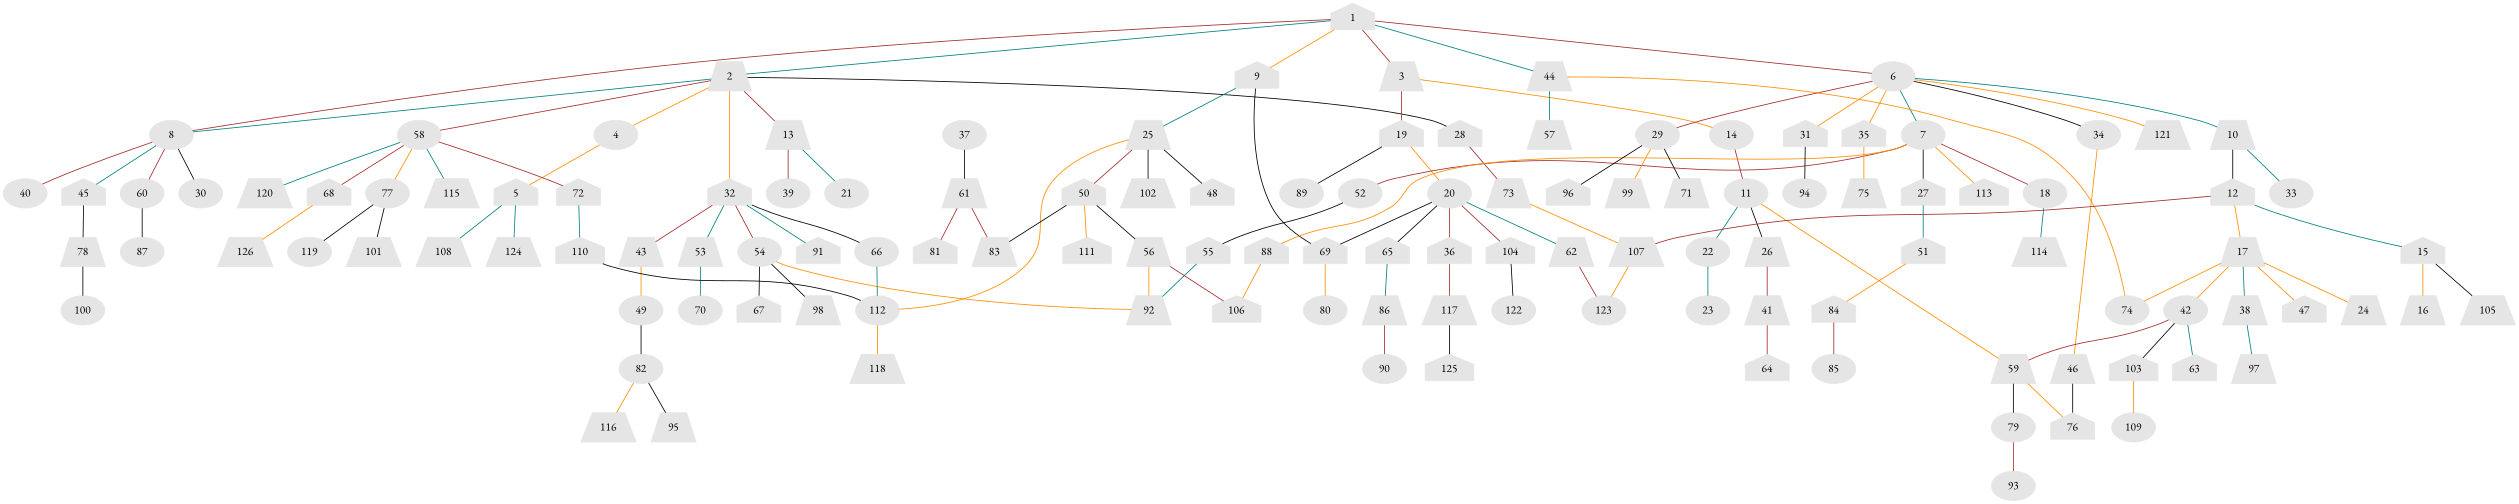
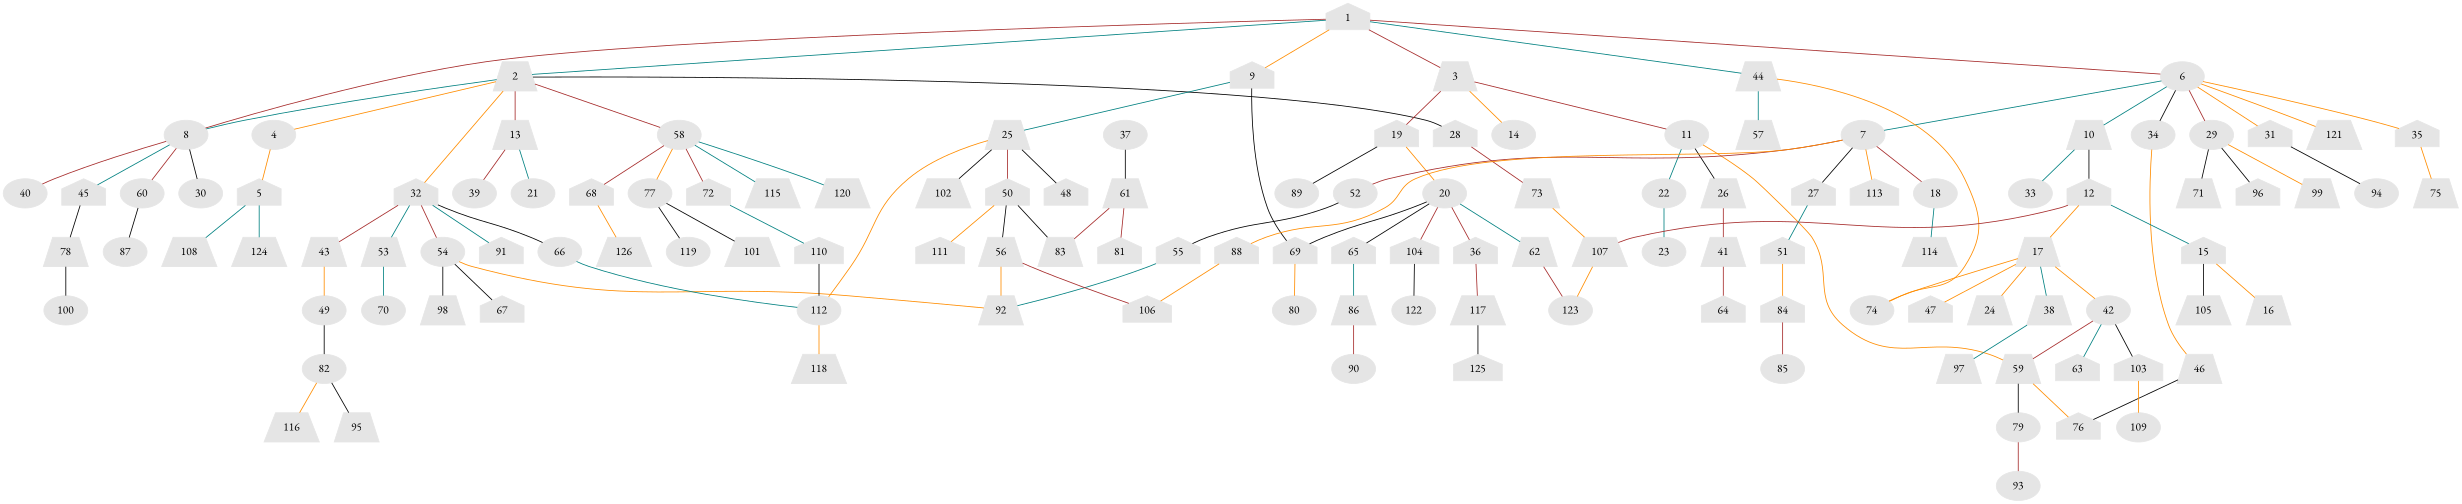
edge "14" -- "11": now "3" -- "11"
